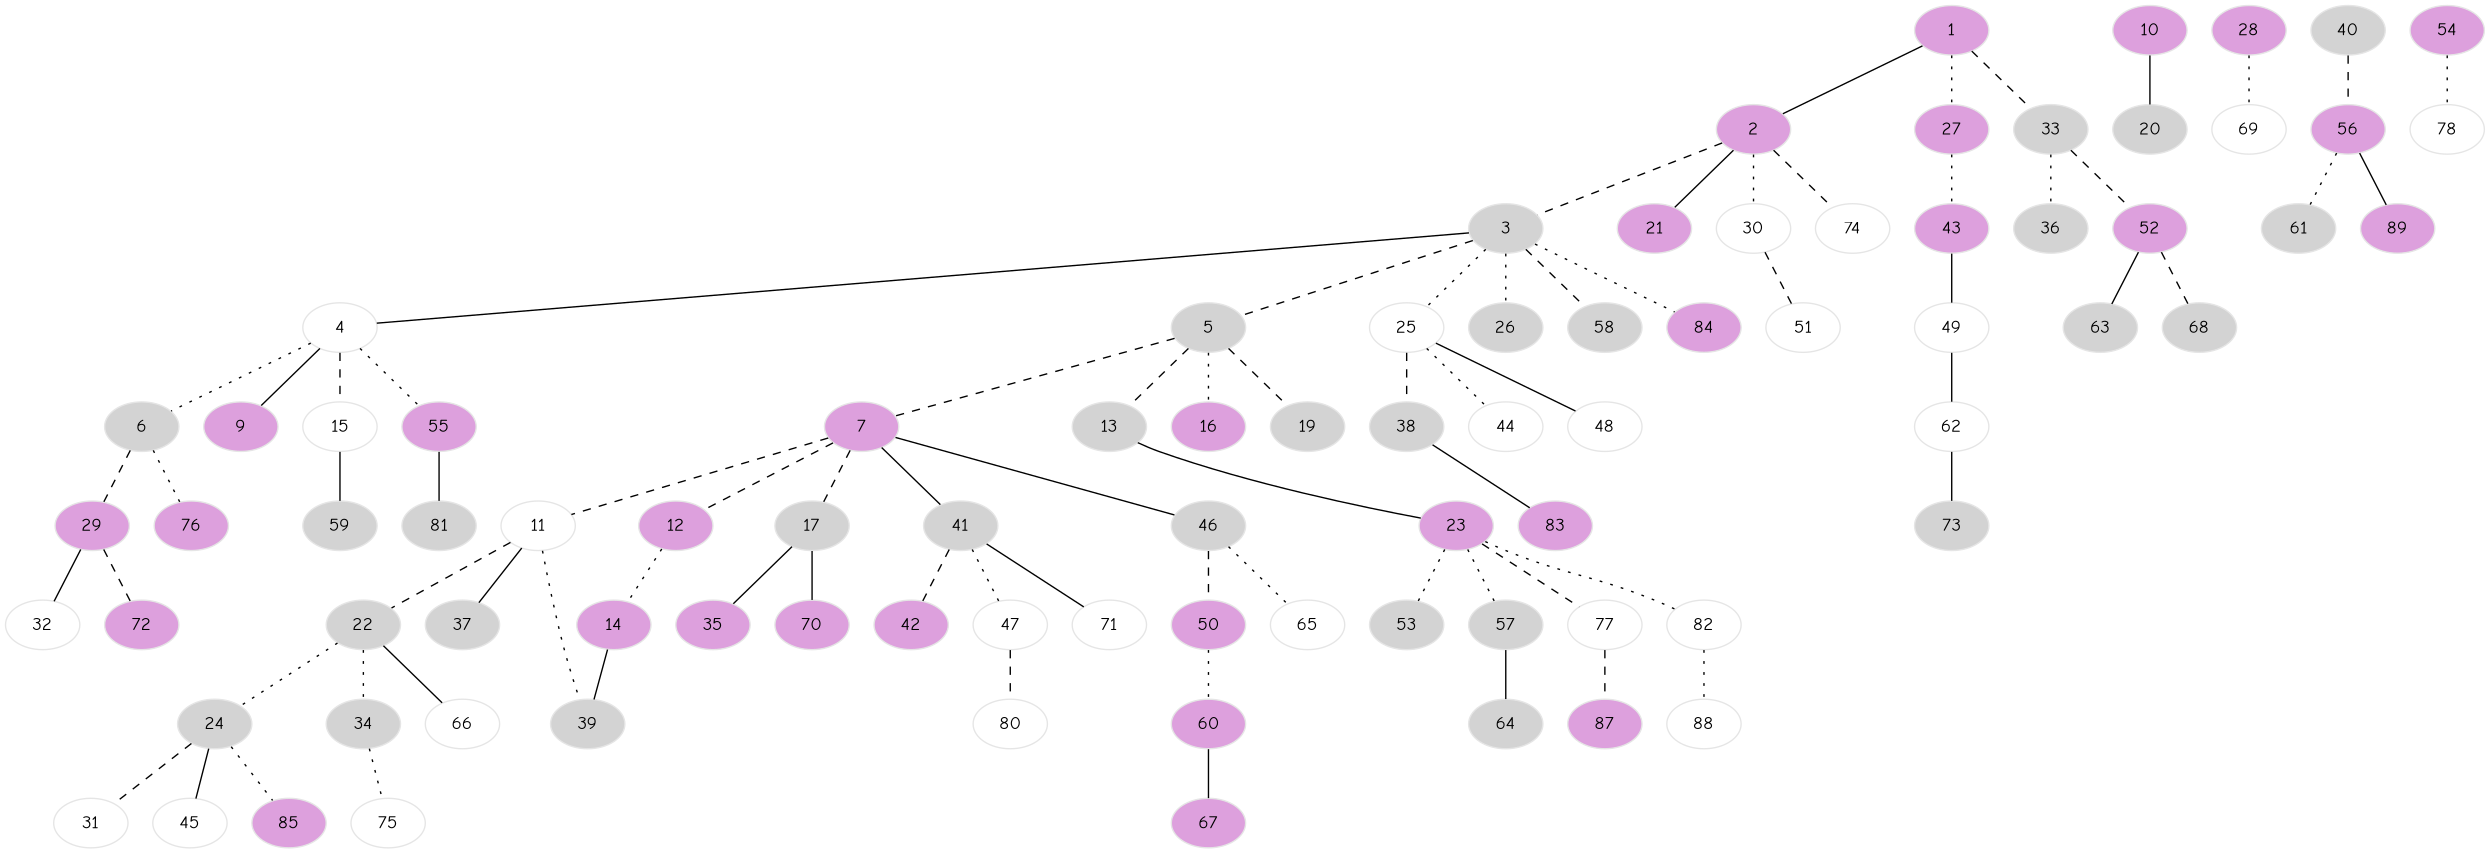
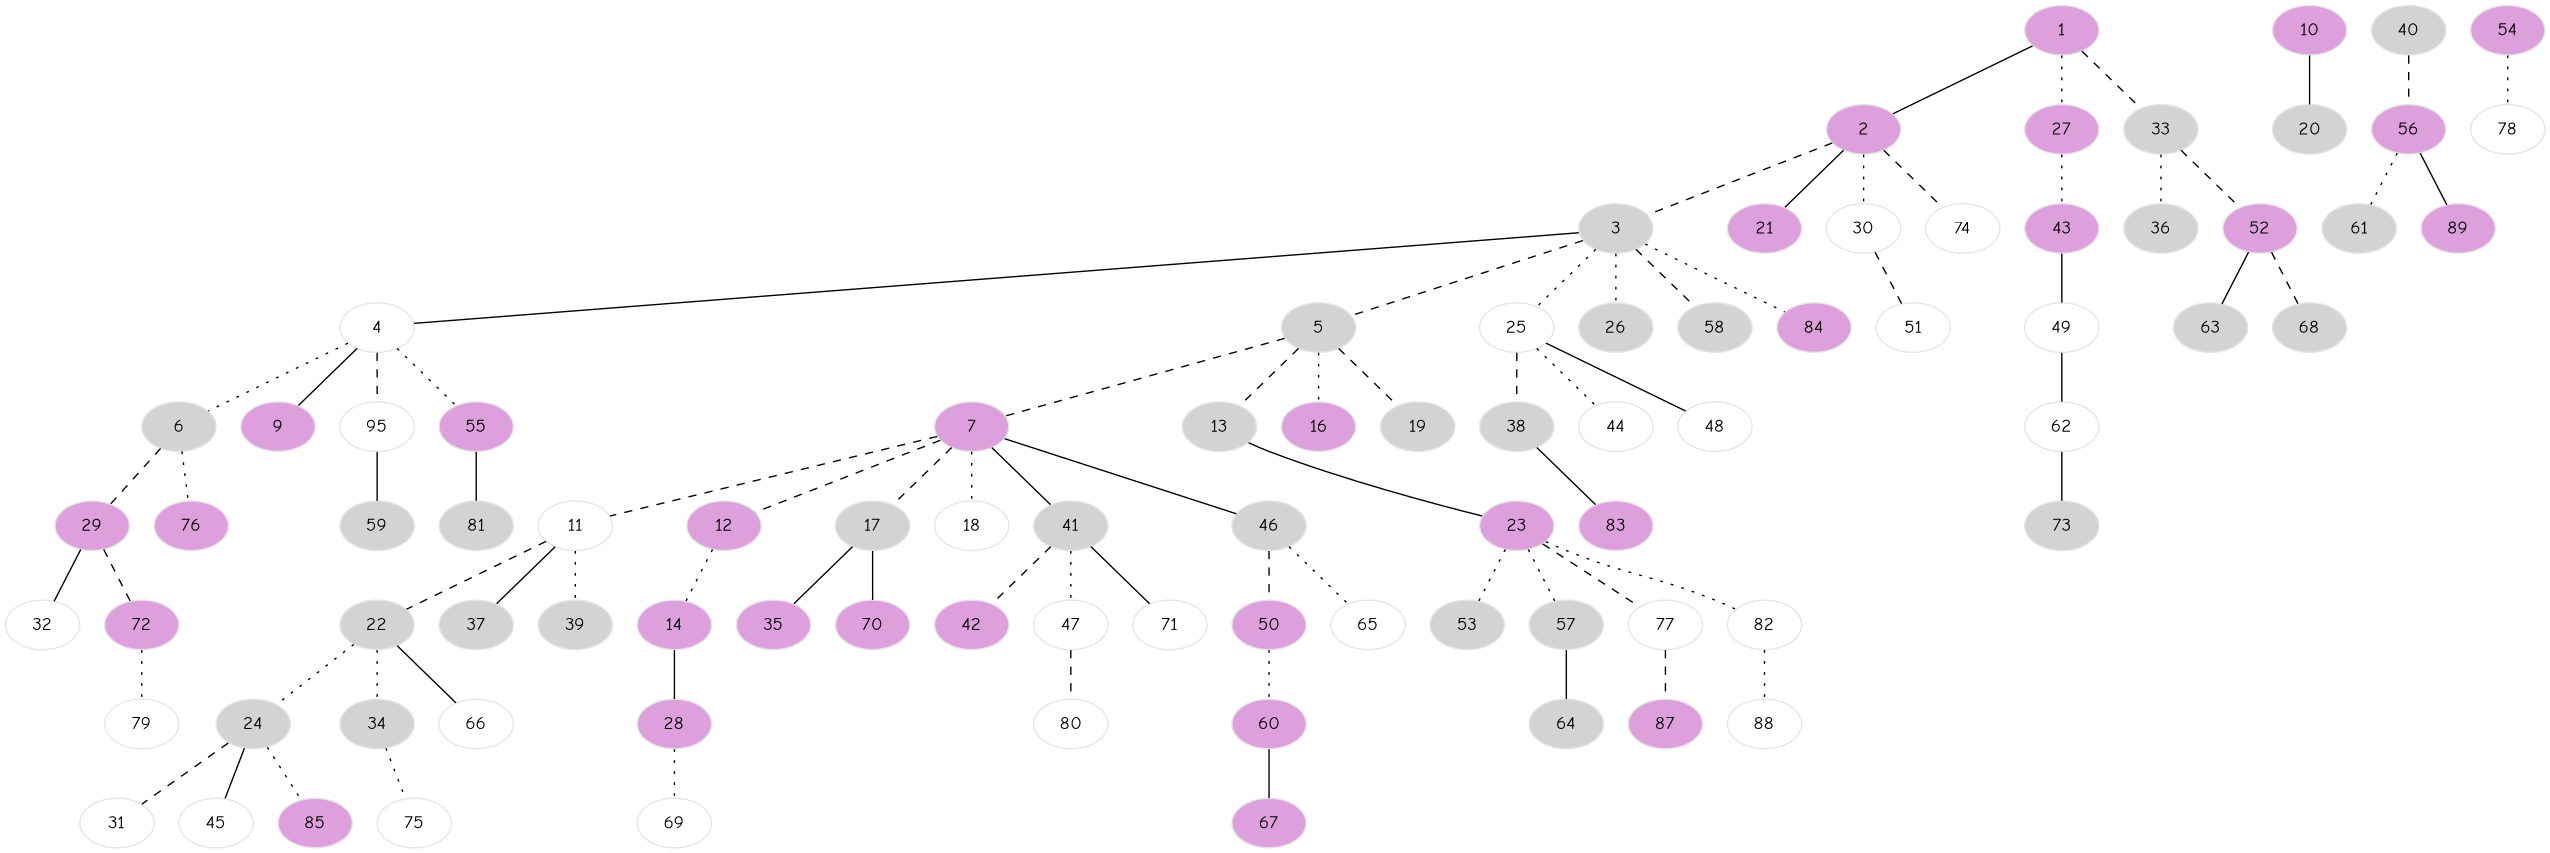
node "15": label "15" -> "95"
node "18": added
edge "14" -- "39": now "14" -- "28"
node "79": added
